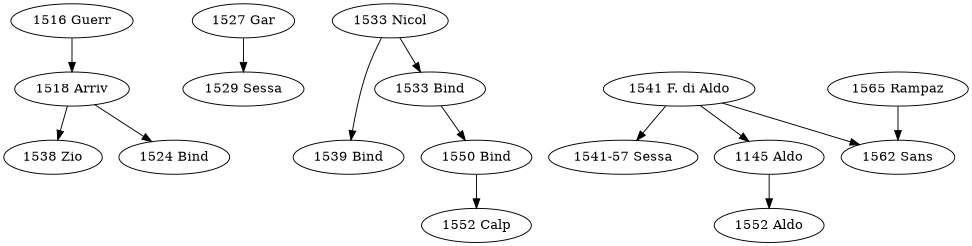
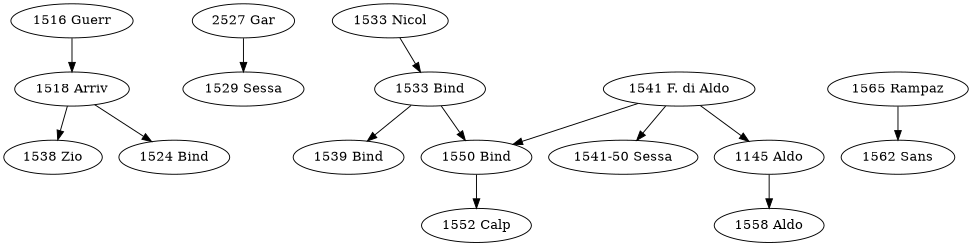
node "1527 Gar": label "1527 Gar" -> "2527 Gar"
edge "1533 Nicol" -> "1539 Bind": now "1533 Bind" -> "1539 Bind"
edge "1541 F. di Aldo" -> "1562 Sans": now "1541 F. di Aldo" -> "1550 Bind"
node "1541-57 Sessa": label "1541-57 Sessa" -> "1541-50 Sessa"
node "1552 Aldo": label "1552 Aldo" -> "1558 Aldo"
